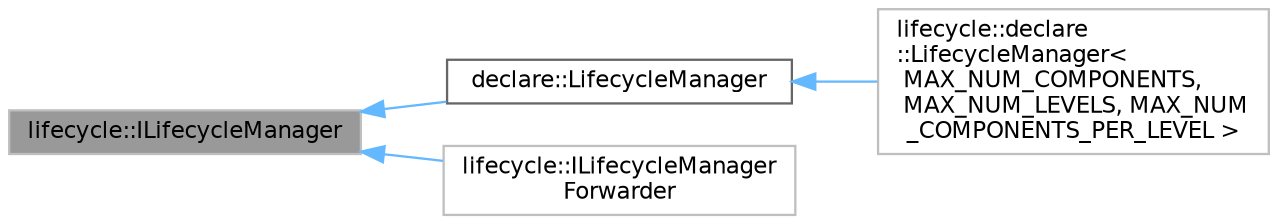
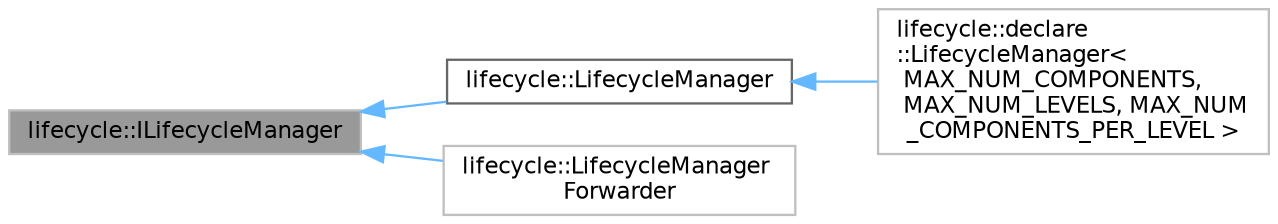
node "declare::LifecycleManager": label "declare::LifecycleManager" -> "lifecycle::LifecycleManager"
node "lifecycle::ILifecycleManager Forwarder": label "lifecycle::ILifecycleManager Forwarder" -> "lifecycle::LifecycleManager Forwarder"
